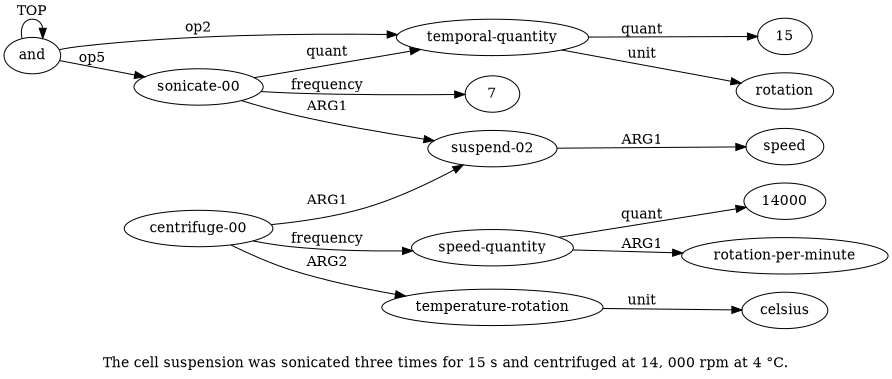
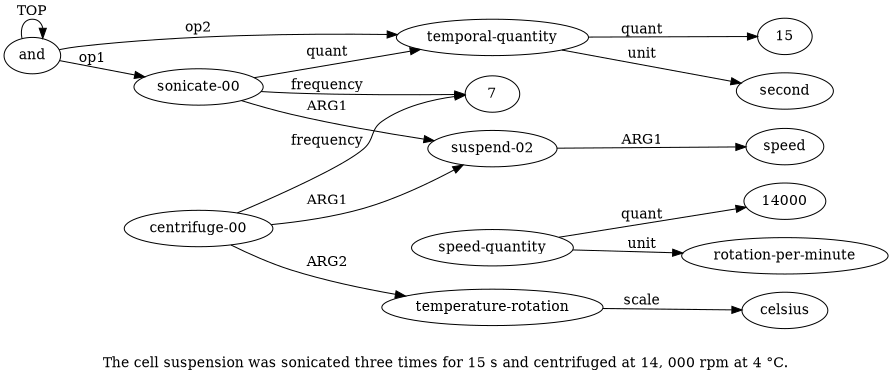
edge "and" -> "sonicate-00": label "op5" -> "op1"
node "rotation": label "rotation" -> "second"
edge "speed-quantity" -> "rotation-per-minute": label "ARG1" -> "unit"
edge "centrifuge-00" -> "speed-quantity": now "centrifuge-00" -> "7"
edge "temperature-rotation" -> "celsius": label "unit" -> "scale"
